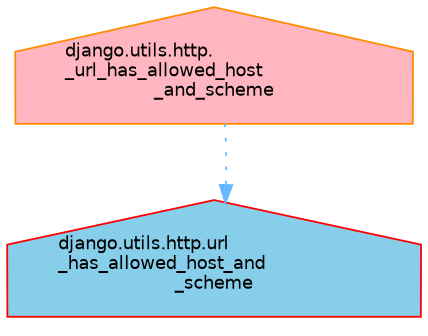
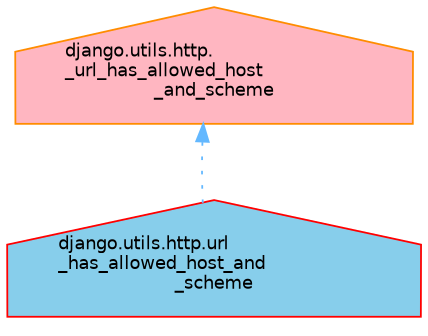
edge "django.utils.http. _url_has_allowed_host _and_scheme" -> "django.utils.http.url _has_allowed_host_and _scheme": reversed
